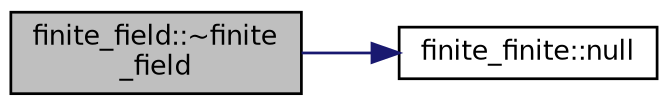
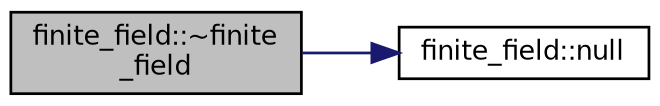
node "finite_finite::null": label "finite_finite::null" -> "finite_field::null"
